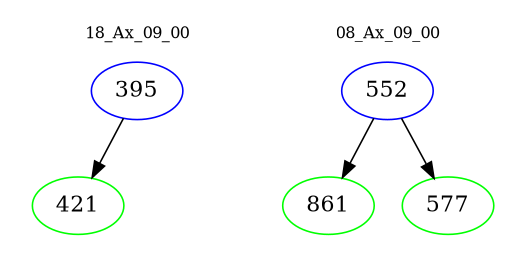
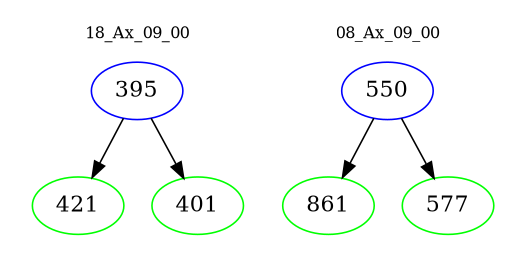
node "552": label "552" -> "550"
node "401": added
